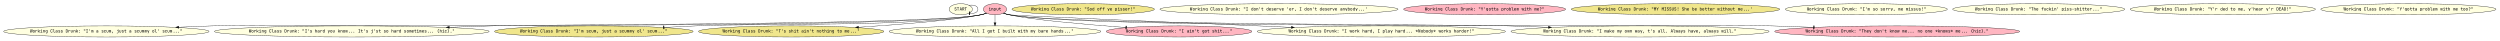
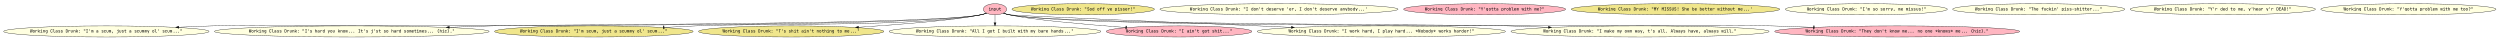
node "START": removed
